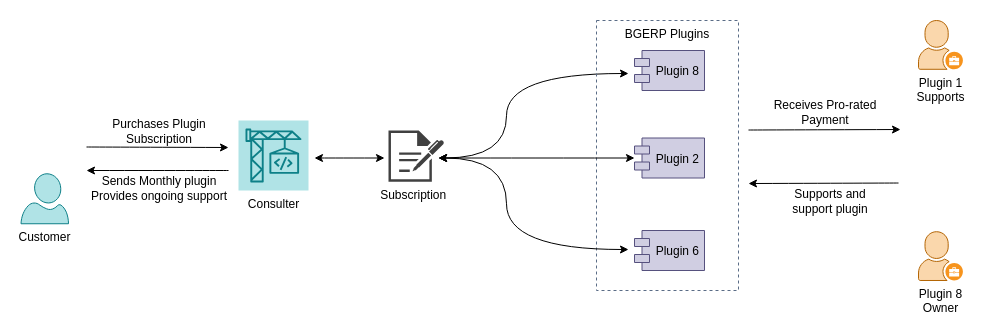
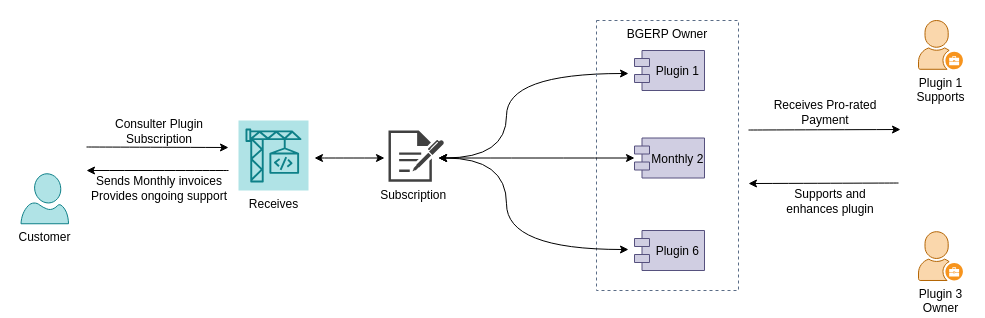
node "BGERP Plugins": label "BGERP Plugins" -> "BGERP Owner"
node "Plugin 8": label "Plugin 8" -> "Plugin 1"
node "Purchases Plugin Subscription": label "Purchases Plugin Subscription" -> "Consulter Plugin Subscription"
node "Plugin 2": label "Plugin 2" -> "Monthly 2"
node "Sends Monthly plugin Provides ongoing support": label "Sends Monthly plugin Provides ongoing support" -> "Sends Monthly invoices Provides ongoing support"
node "Supports and support plugin": label "Supports and support plugin" -> "Supports and enhances plugin"
node "Consulter": label "Consulter" -> "Receives"
node "Plugin 8 Owner": label "Plugin 8 Owner" -> "Plugin 3 Owner"
